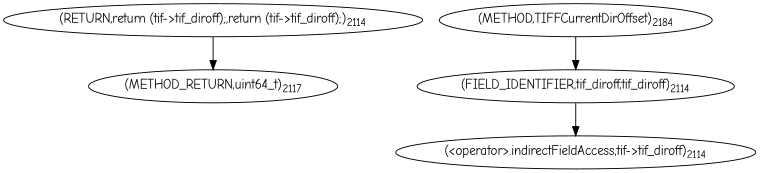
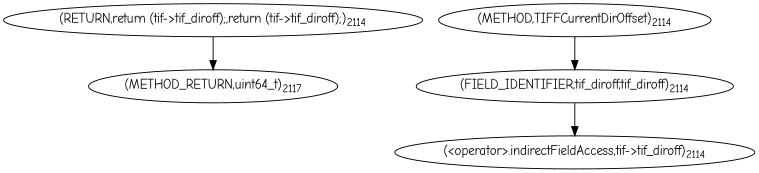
node "(METHOD,TIFFCurrentDirOffset)": text "2184" -> "2114"
